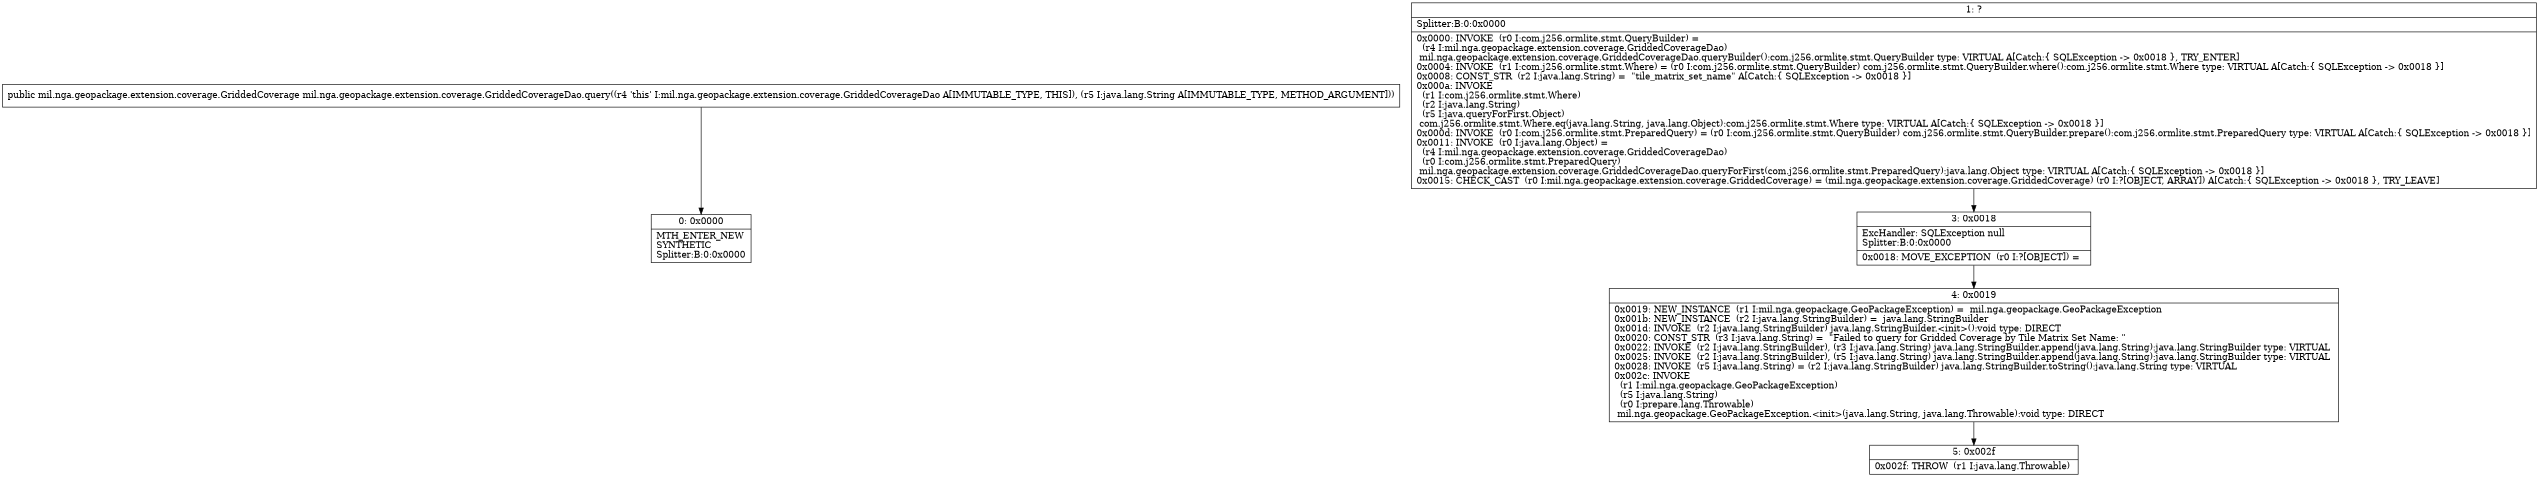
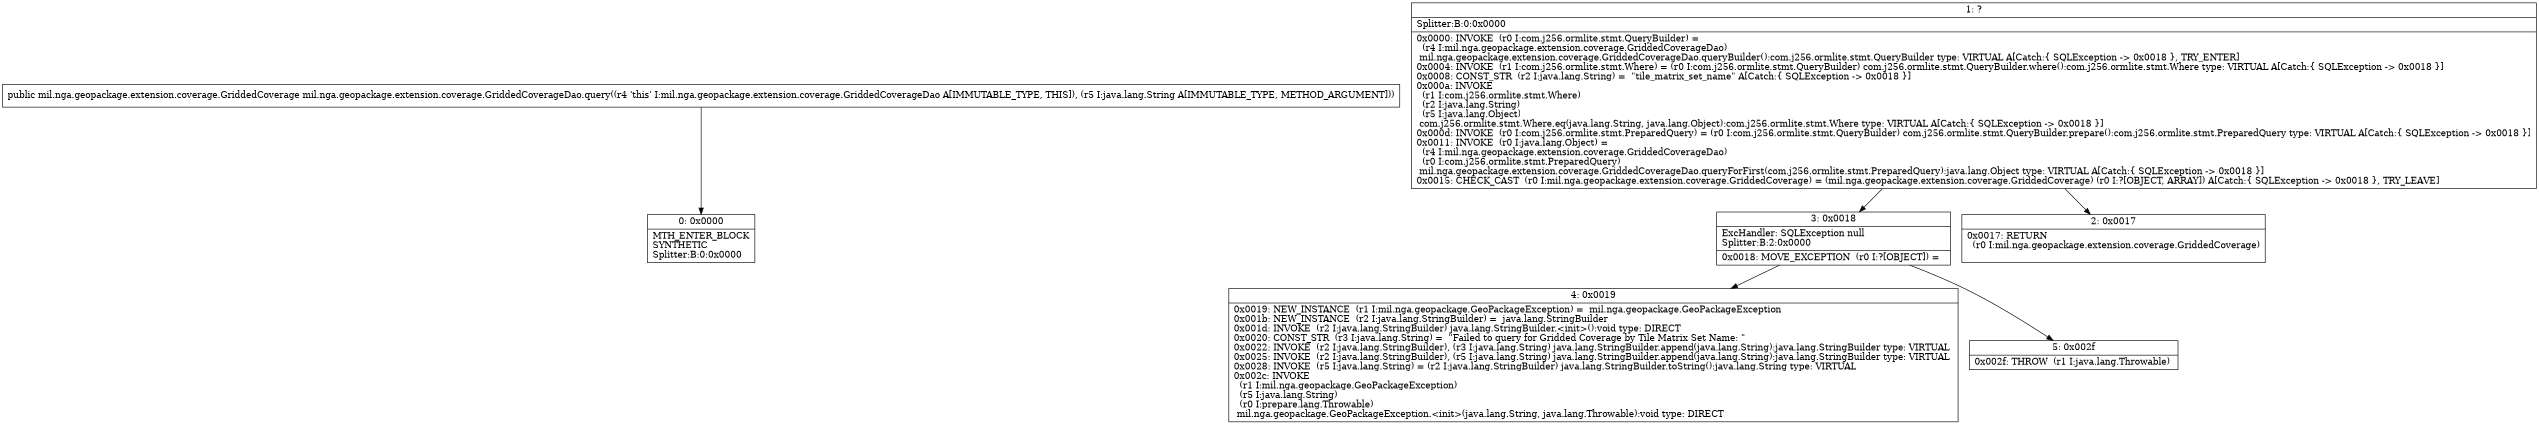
node "1: ?": text "(r5 I:java.queryForFirst.Object)" -> "(r5 I:java.lang.Object)"
node "0: 0x0000": text "MTH_ENTER_NEW" -> "MTH_ENTER_BLOCK"
node "2: 0x0017": added
node "3: 0x0018": text "Splitter:B:0:0x0000" -> "Splitter:B:2:0x0000"
edge "4: 0x0019" -> "5: 0x002f": now "3: 0x0018" -> "5: 0x002f"
